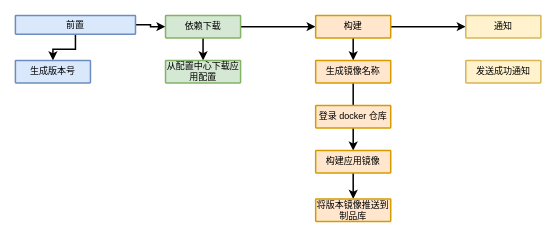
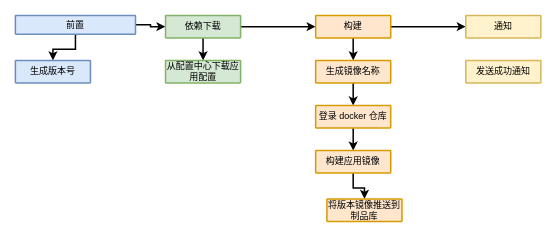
edge "生成镜像名称" -- "登录 docker 仓库": arrowhead none -> classic
node "将版本镜像推送到制品库": moved (353, 210) -> (364, 210)
